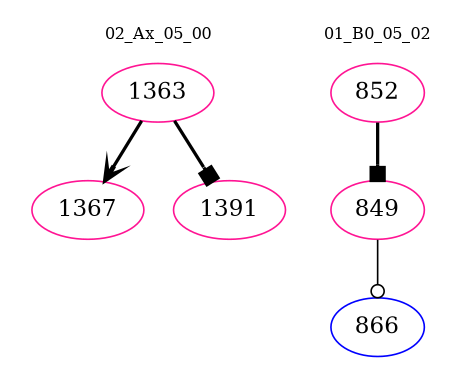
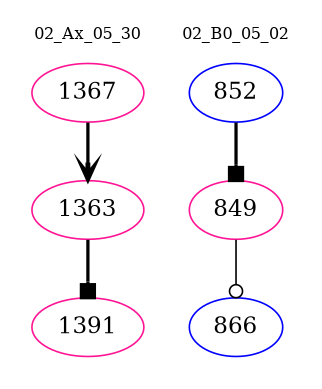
cluster "02_Ax_05_00": label "02_Ax_05_00" -> "02_Ax_05_30"
cluster "01_B0_05_02": label "01_B0_05_02" -> "02_B0_05_02"
node "852": color deeppink -> blue
edge "1363" -> "1367": reversed
